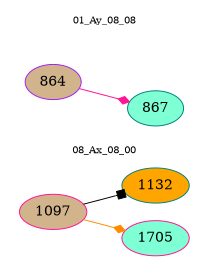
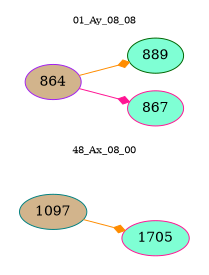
node "889": added
node "867": color teal -> deeppink
cluster "08_Ax_08_00": label "08_Ax_08_00" -> "48_Ax_08_00"
node "1132": removed
node "1097": color deeppink -> teal
